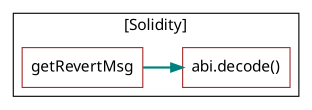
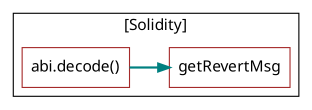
edge "getRevertMsg" -> "abi.decode()": reversed
